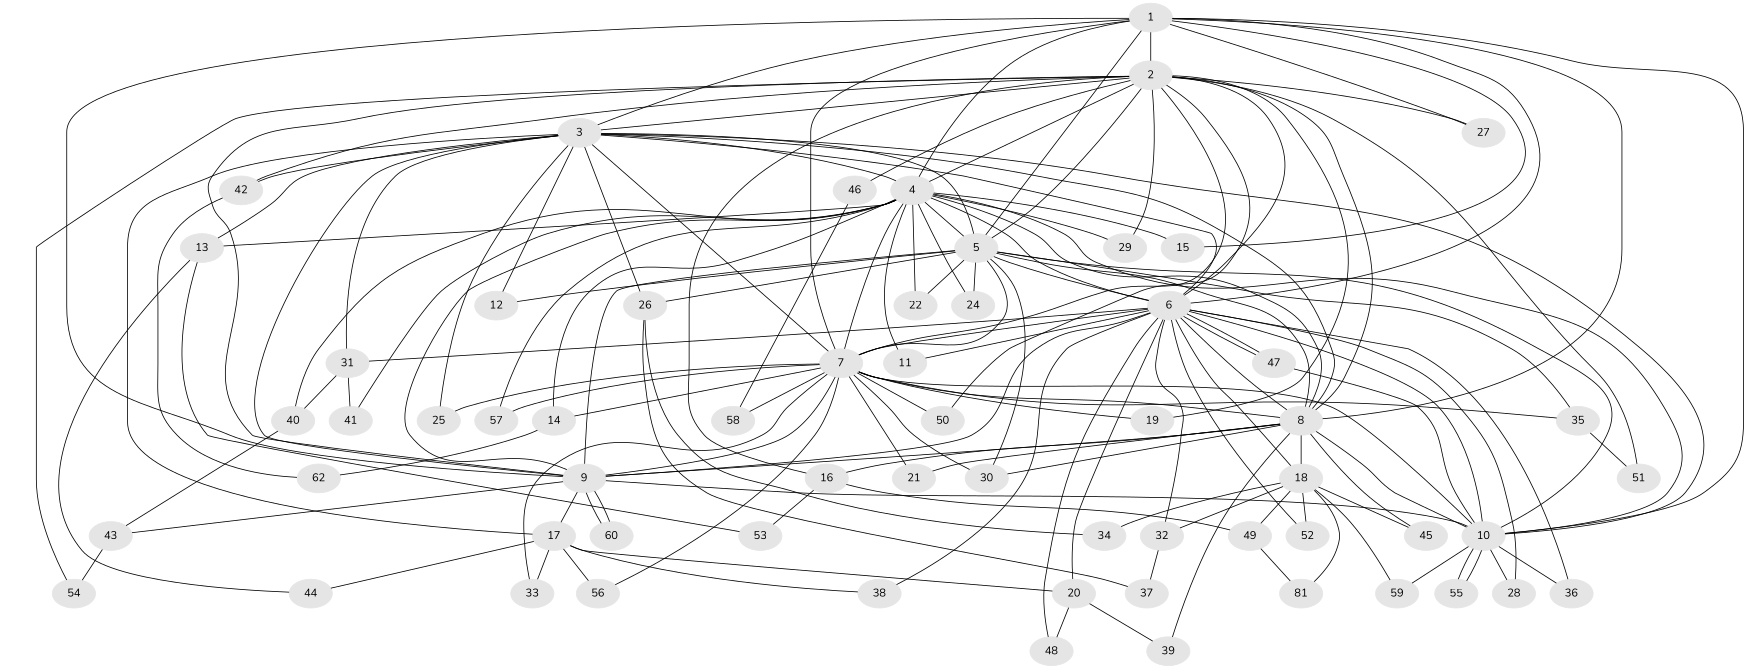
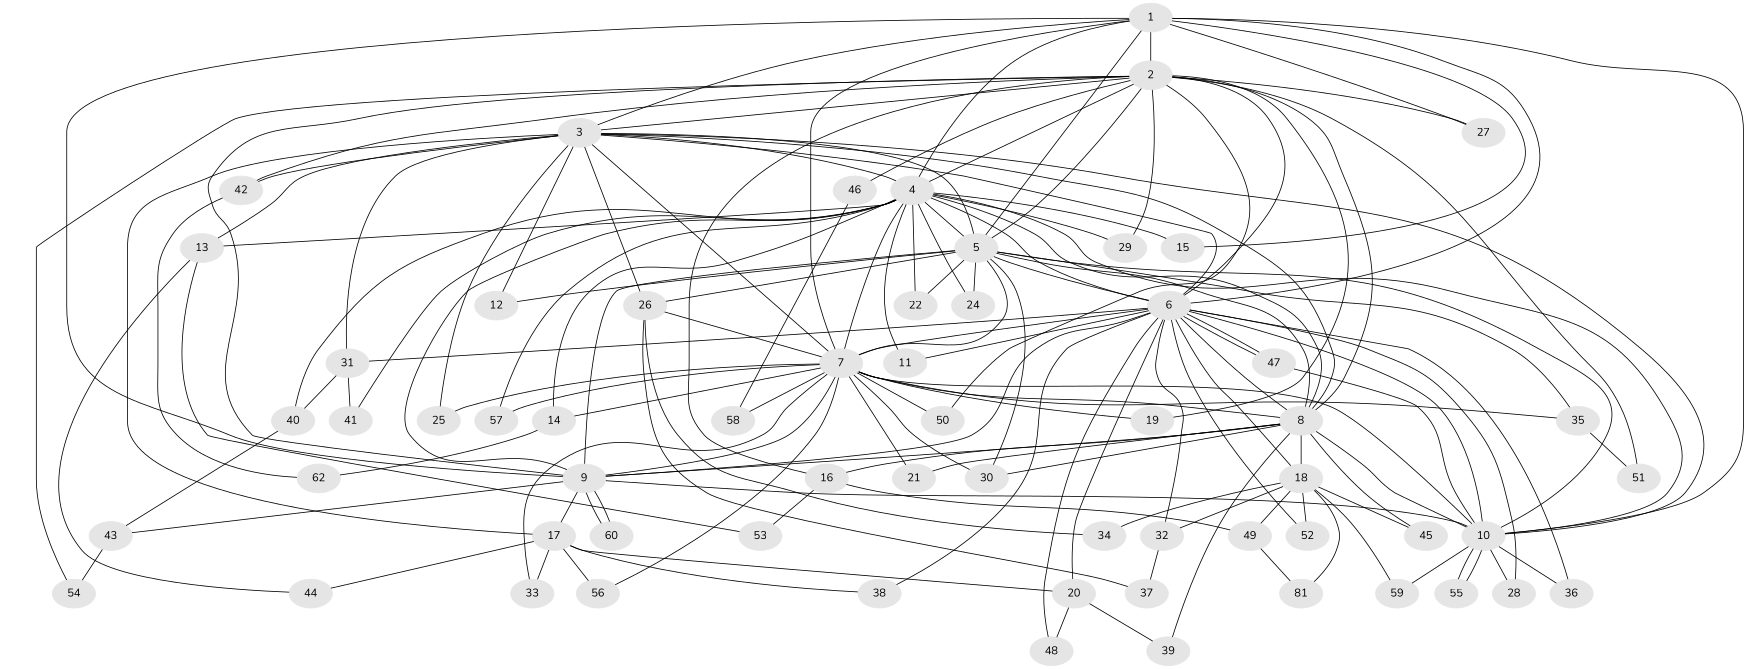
edge "1" -- "8": removed
edge "2" -- "7": now "26" -- "7"
edge "3" -- "9": removed
